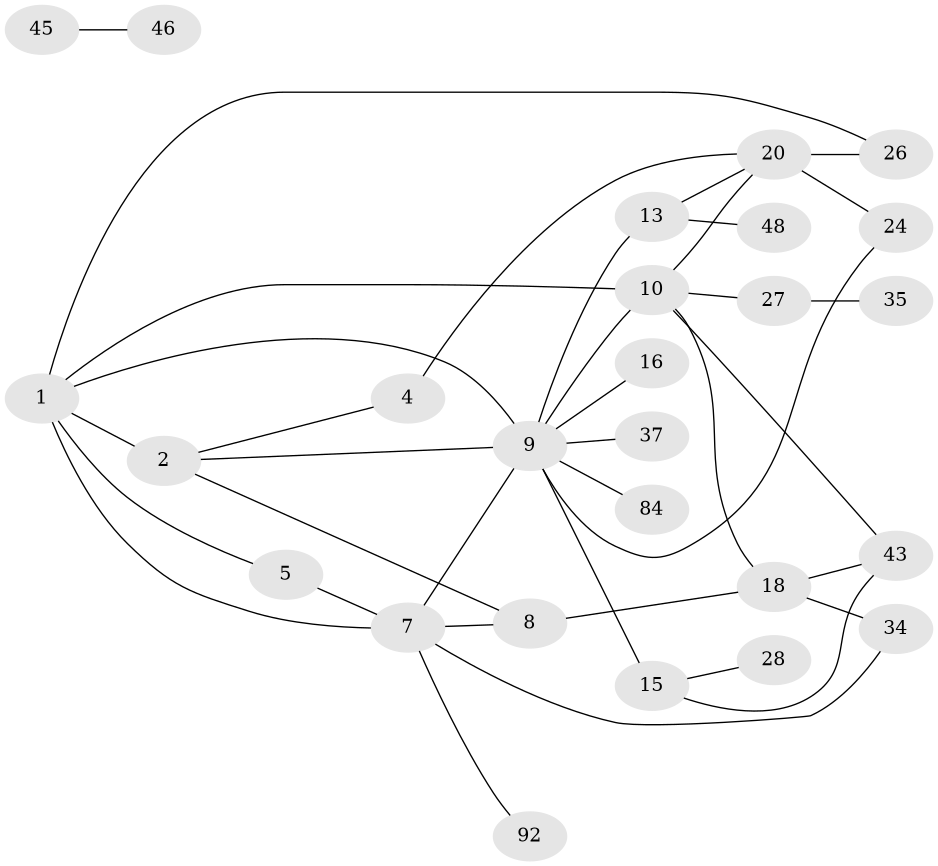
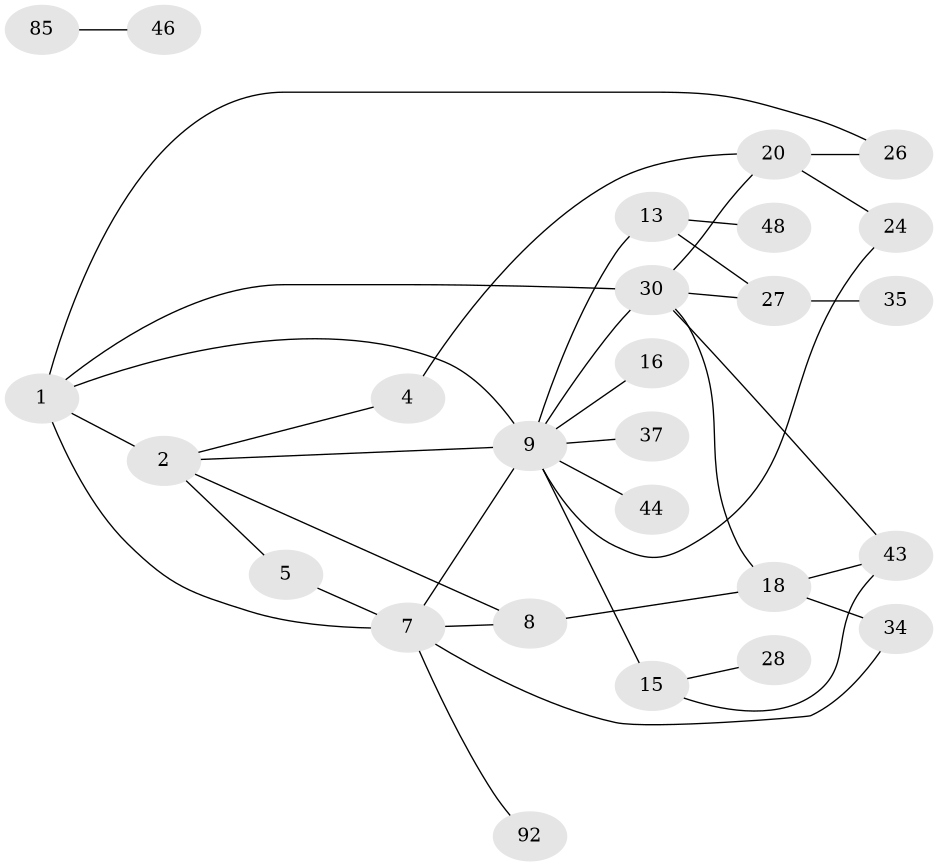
node "45": label "45" -> "85"
edge "20" -- "13": now "27" -- "13"
node "10": label "10" -> "30"
edge "1" -- "5": now "2" -- "5"
node "84": label "84" -> "44"
